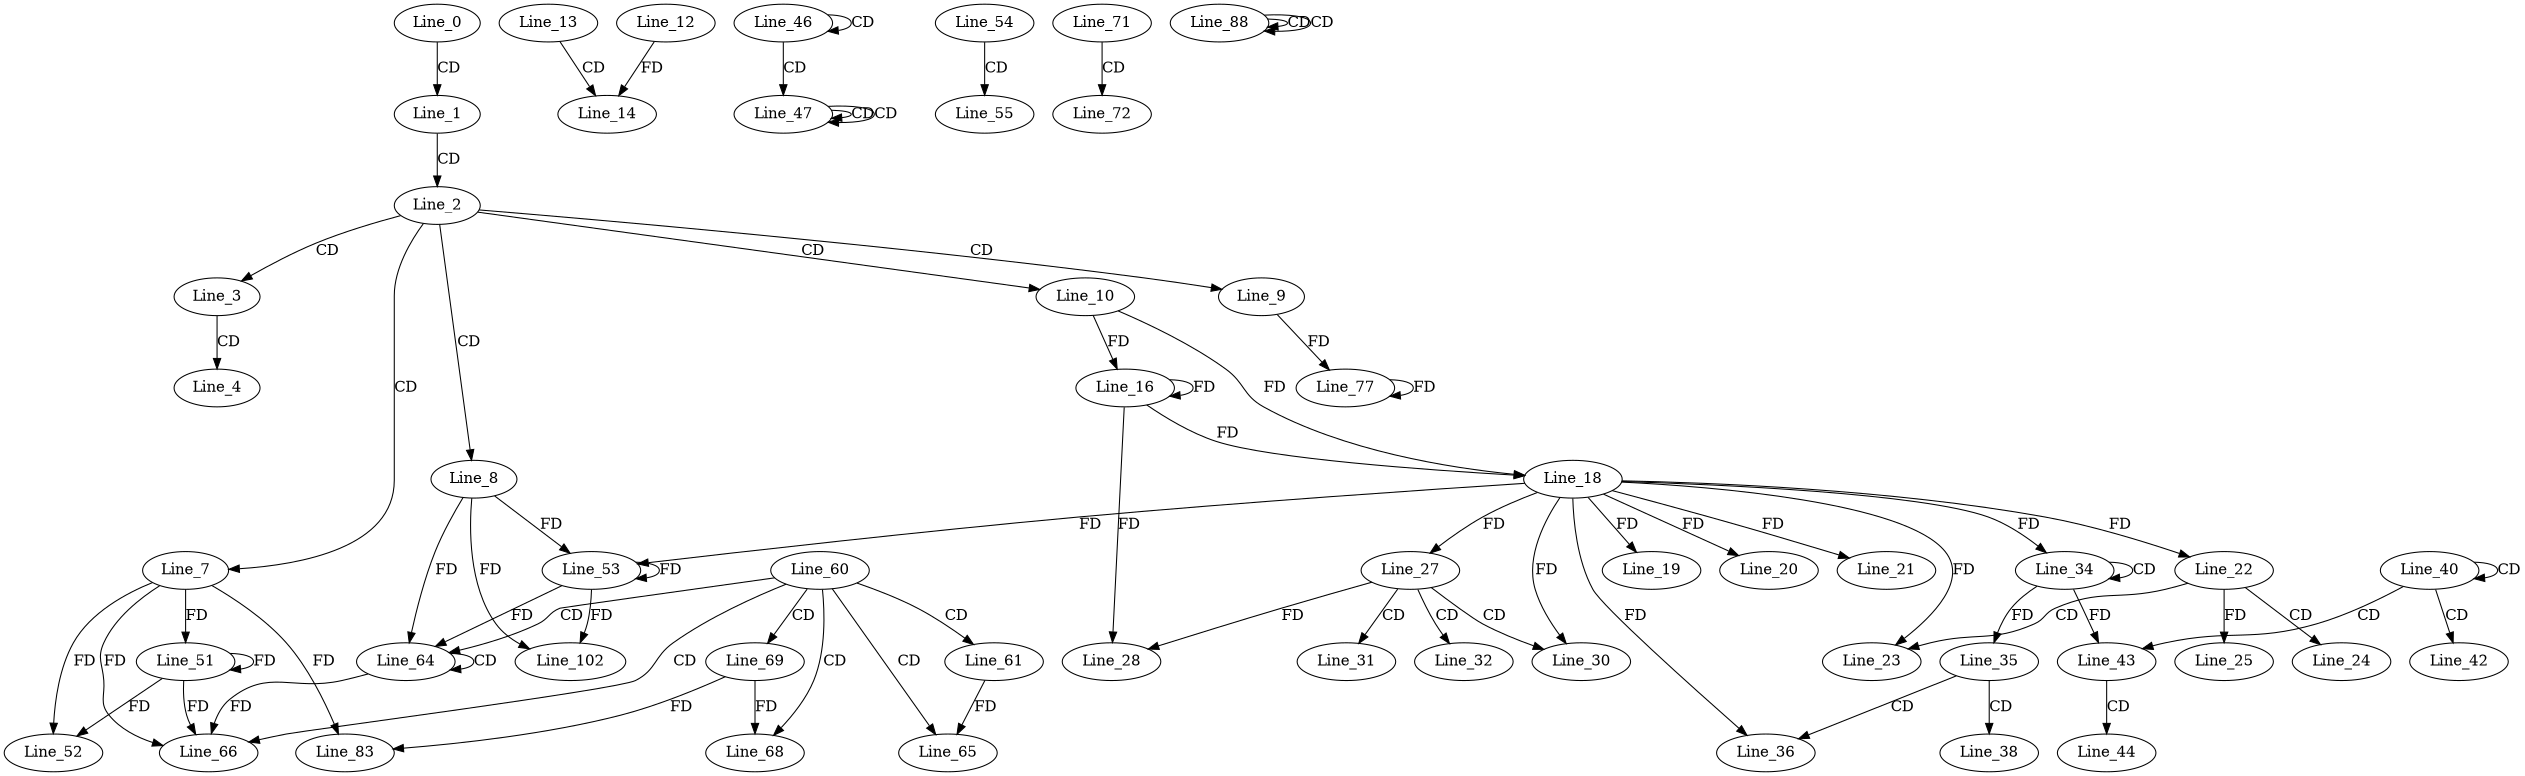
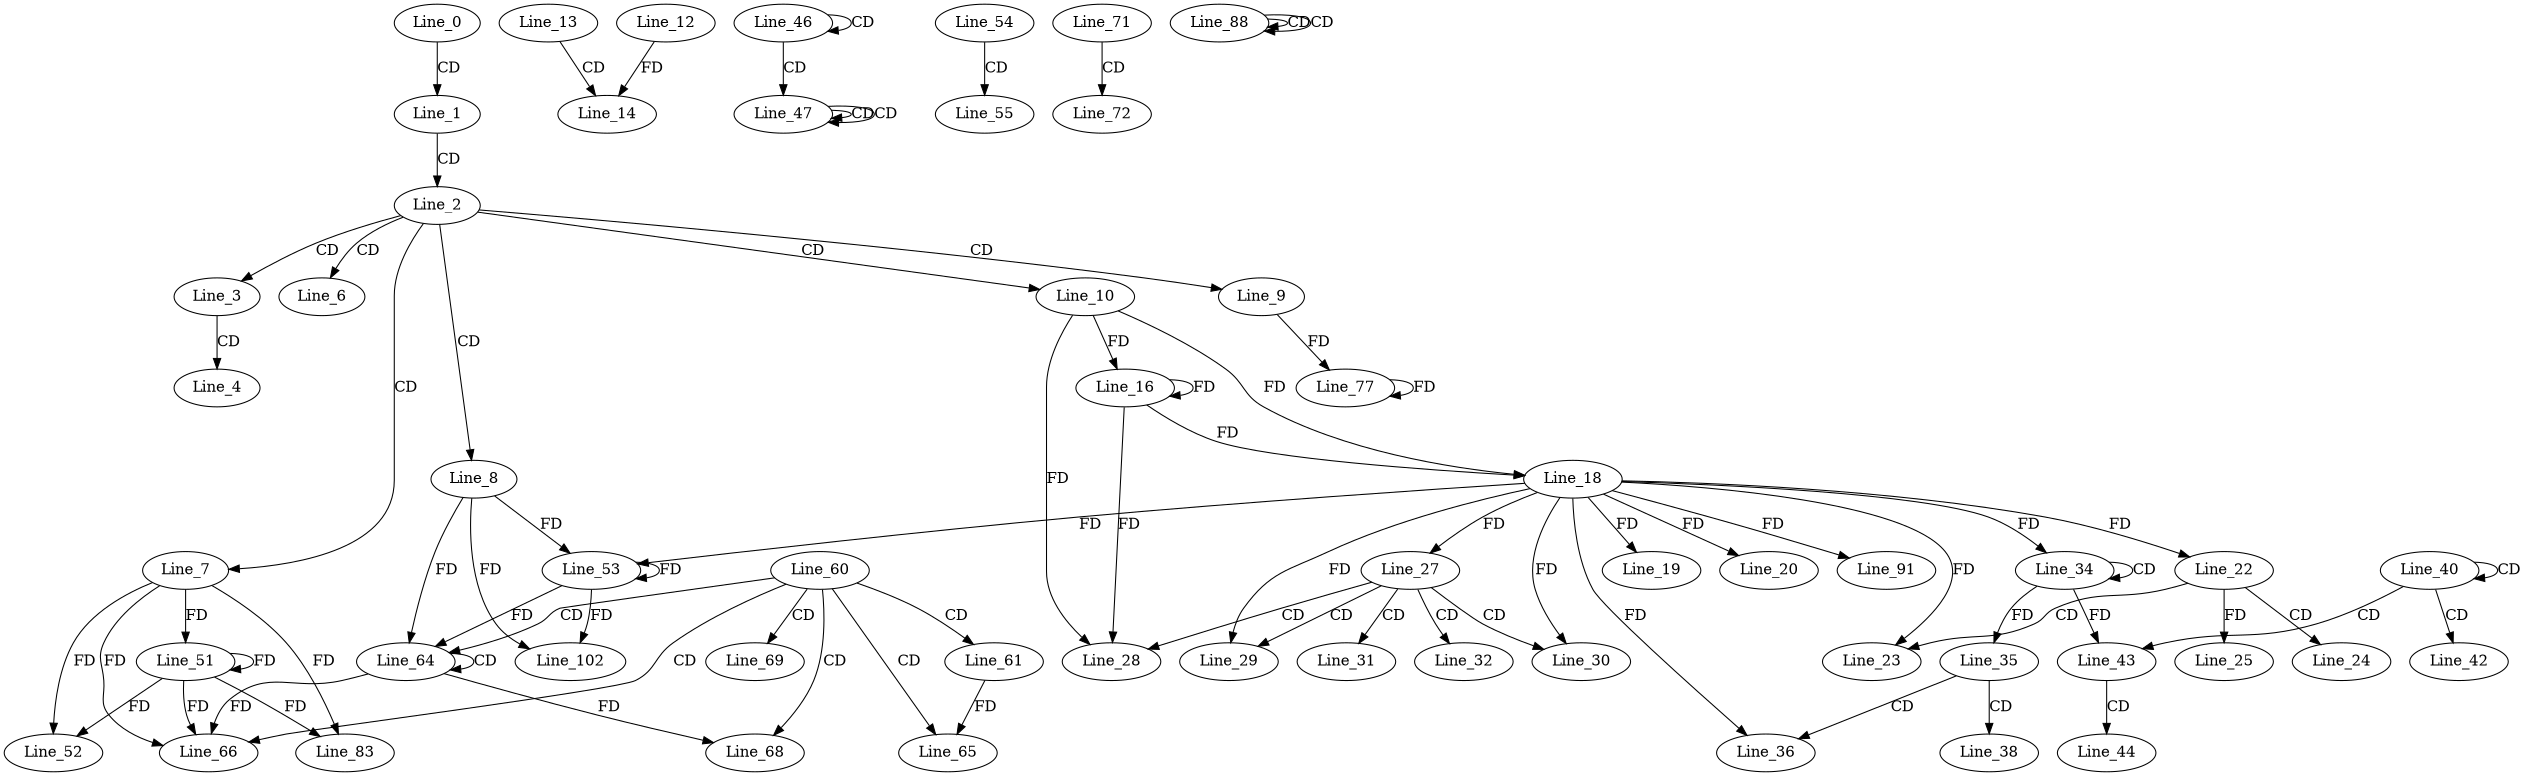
node "Line_6": added
edge "Line_10" -> "Line_28": added, label "FD"
node "Line_21": label "Line_21" -> "Line_91"
edge "Line_27" -> "Line_28": label "FD" -> "CD"
node "Line_29": added
edge "Line_69" -> "Line_68": now "Line_64" -> "Line_68"
edge "Line_69" -> "Line_83": now "Line_51" -> "Line_83"
